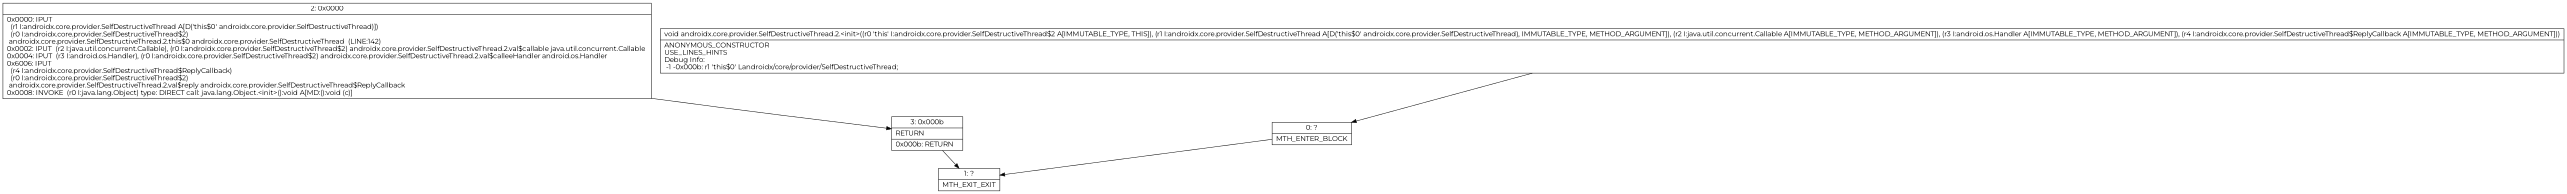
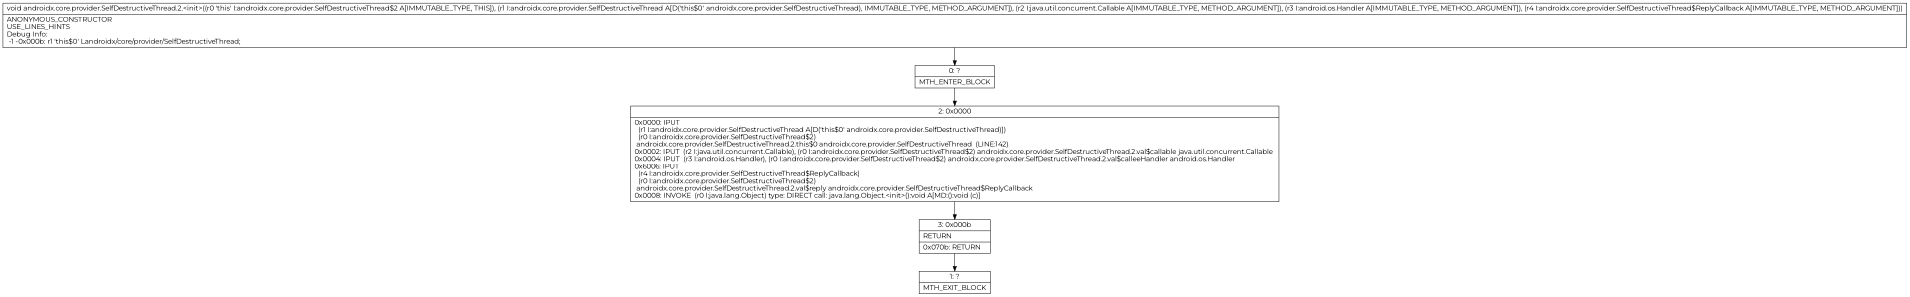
node "3: 0x000b": text "0x000b: RETURN" -> "0x070b: RETURN"
edge "0: ?" -> "1: ?": now "0: ?" -> "2: 0x0000"
node "1: ?": text "MTH_EXIT_EXIT" -> "MTH_EXIT_BLOCK"
